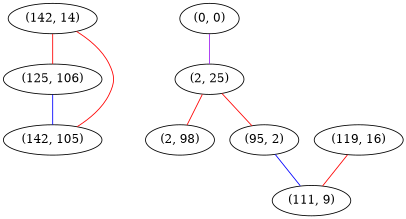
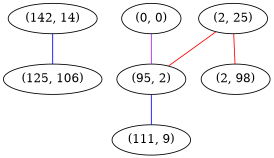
edge "(142, 14)" -- "(125, 106)": color red -> blue
edge "(0, 0)" -- "(2, 25)": now "(0, 0)" -- "(95, 2)"
node "(142, 105)": removed
node "(119, 16)": removed
